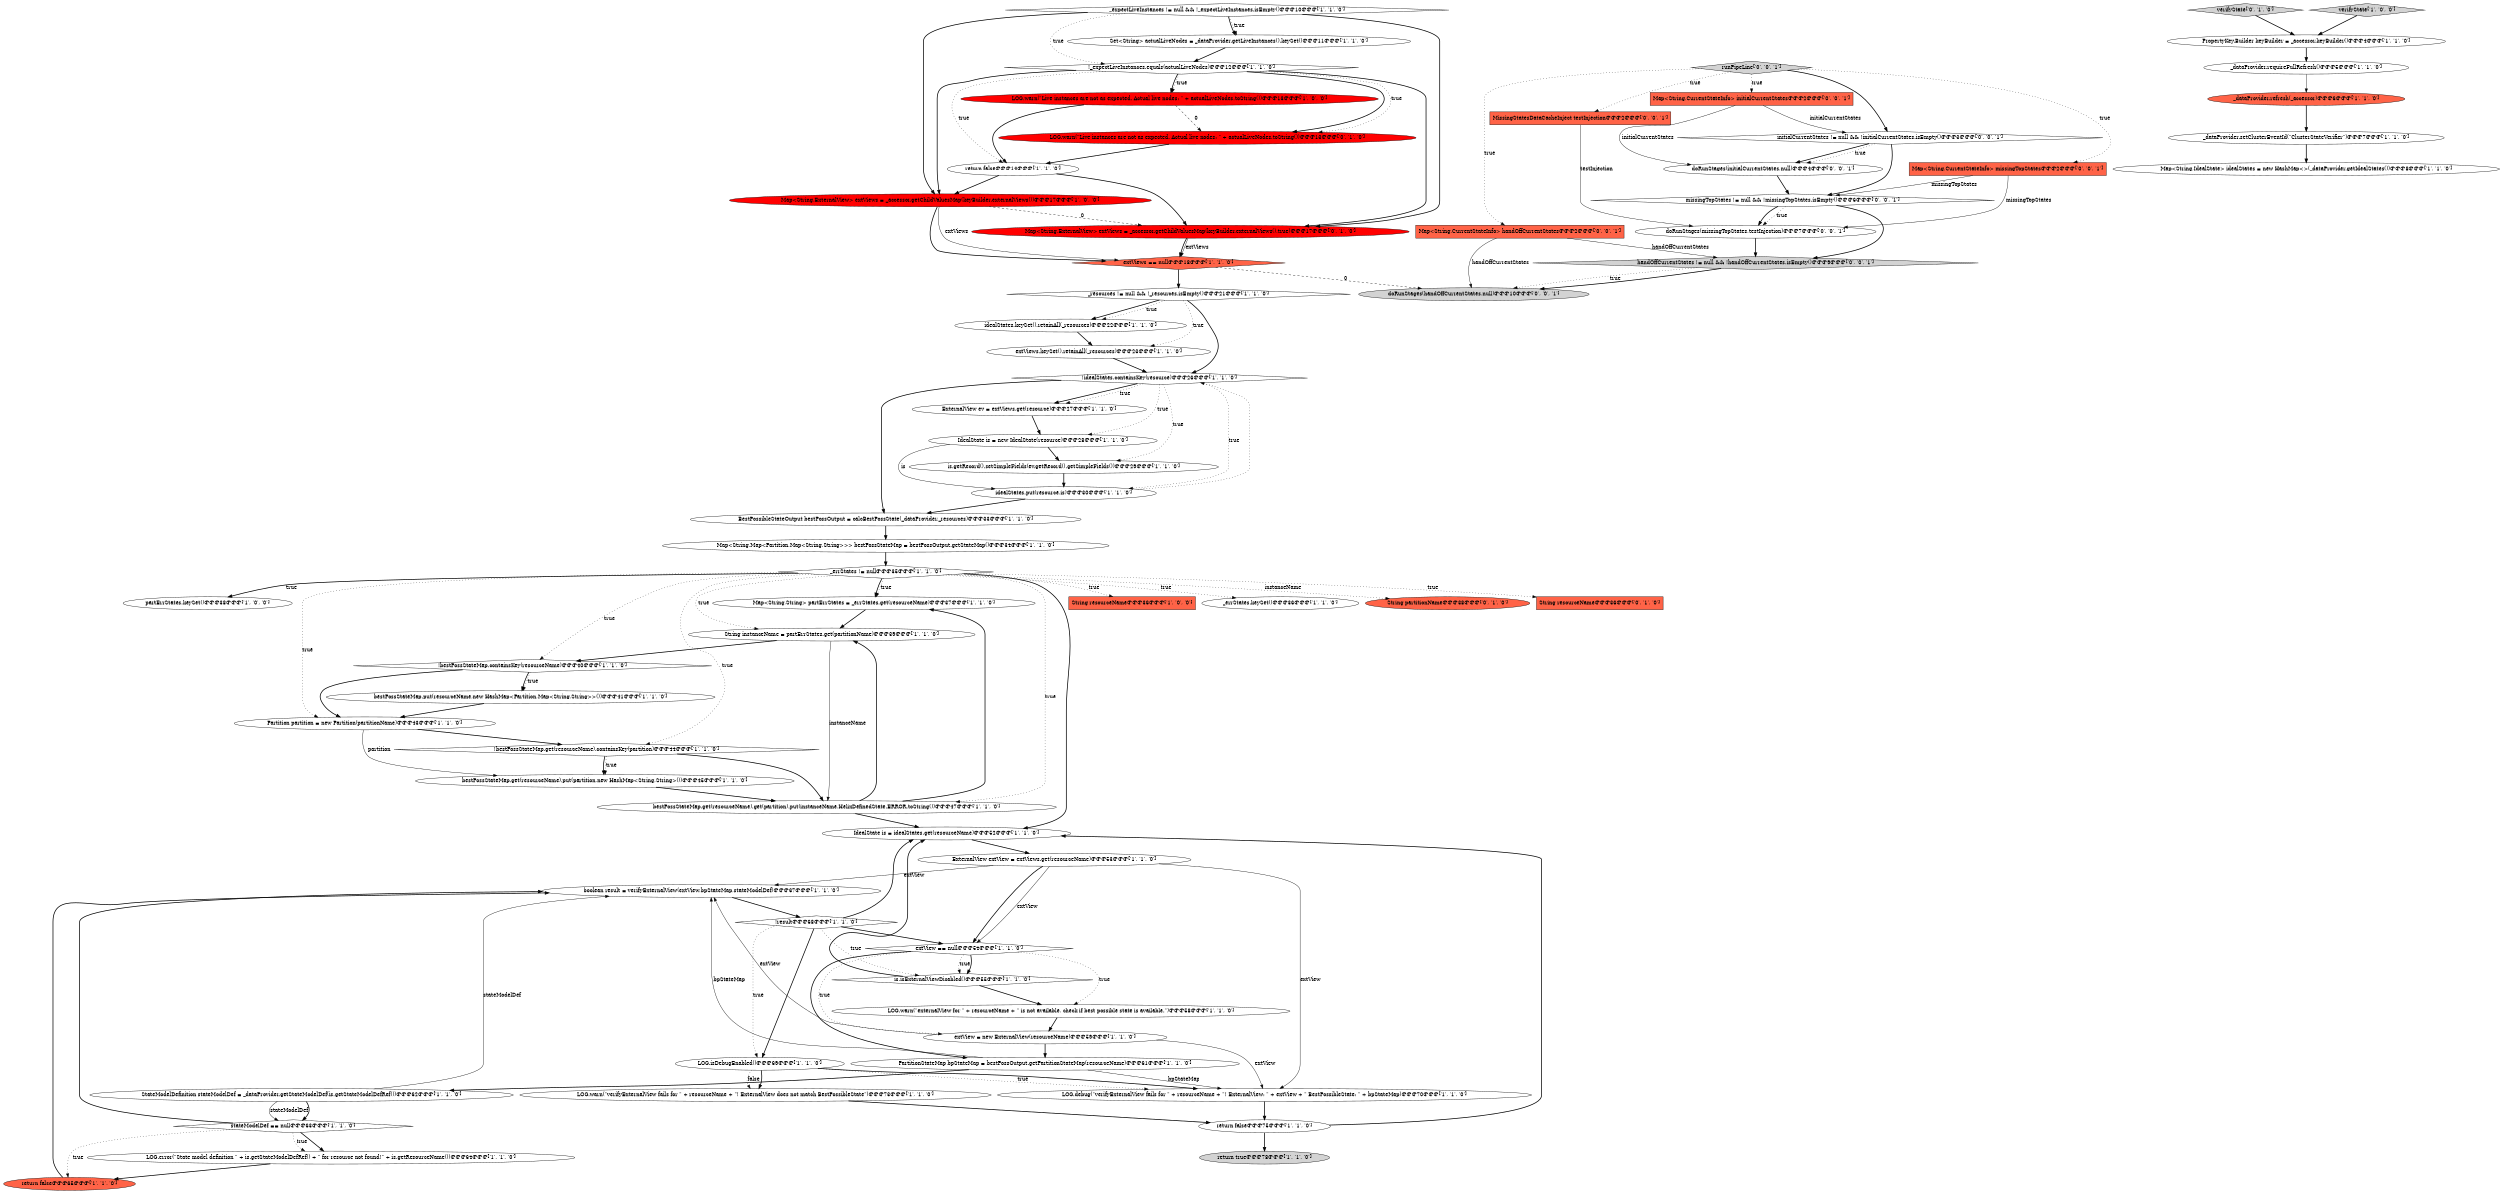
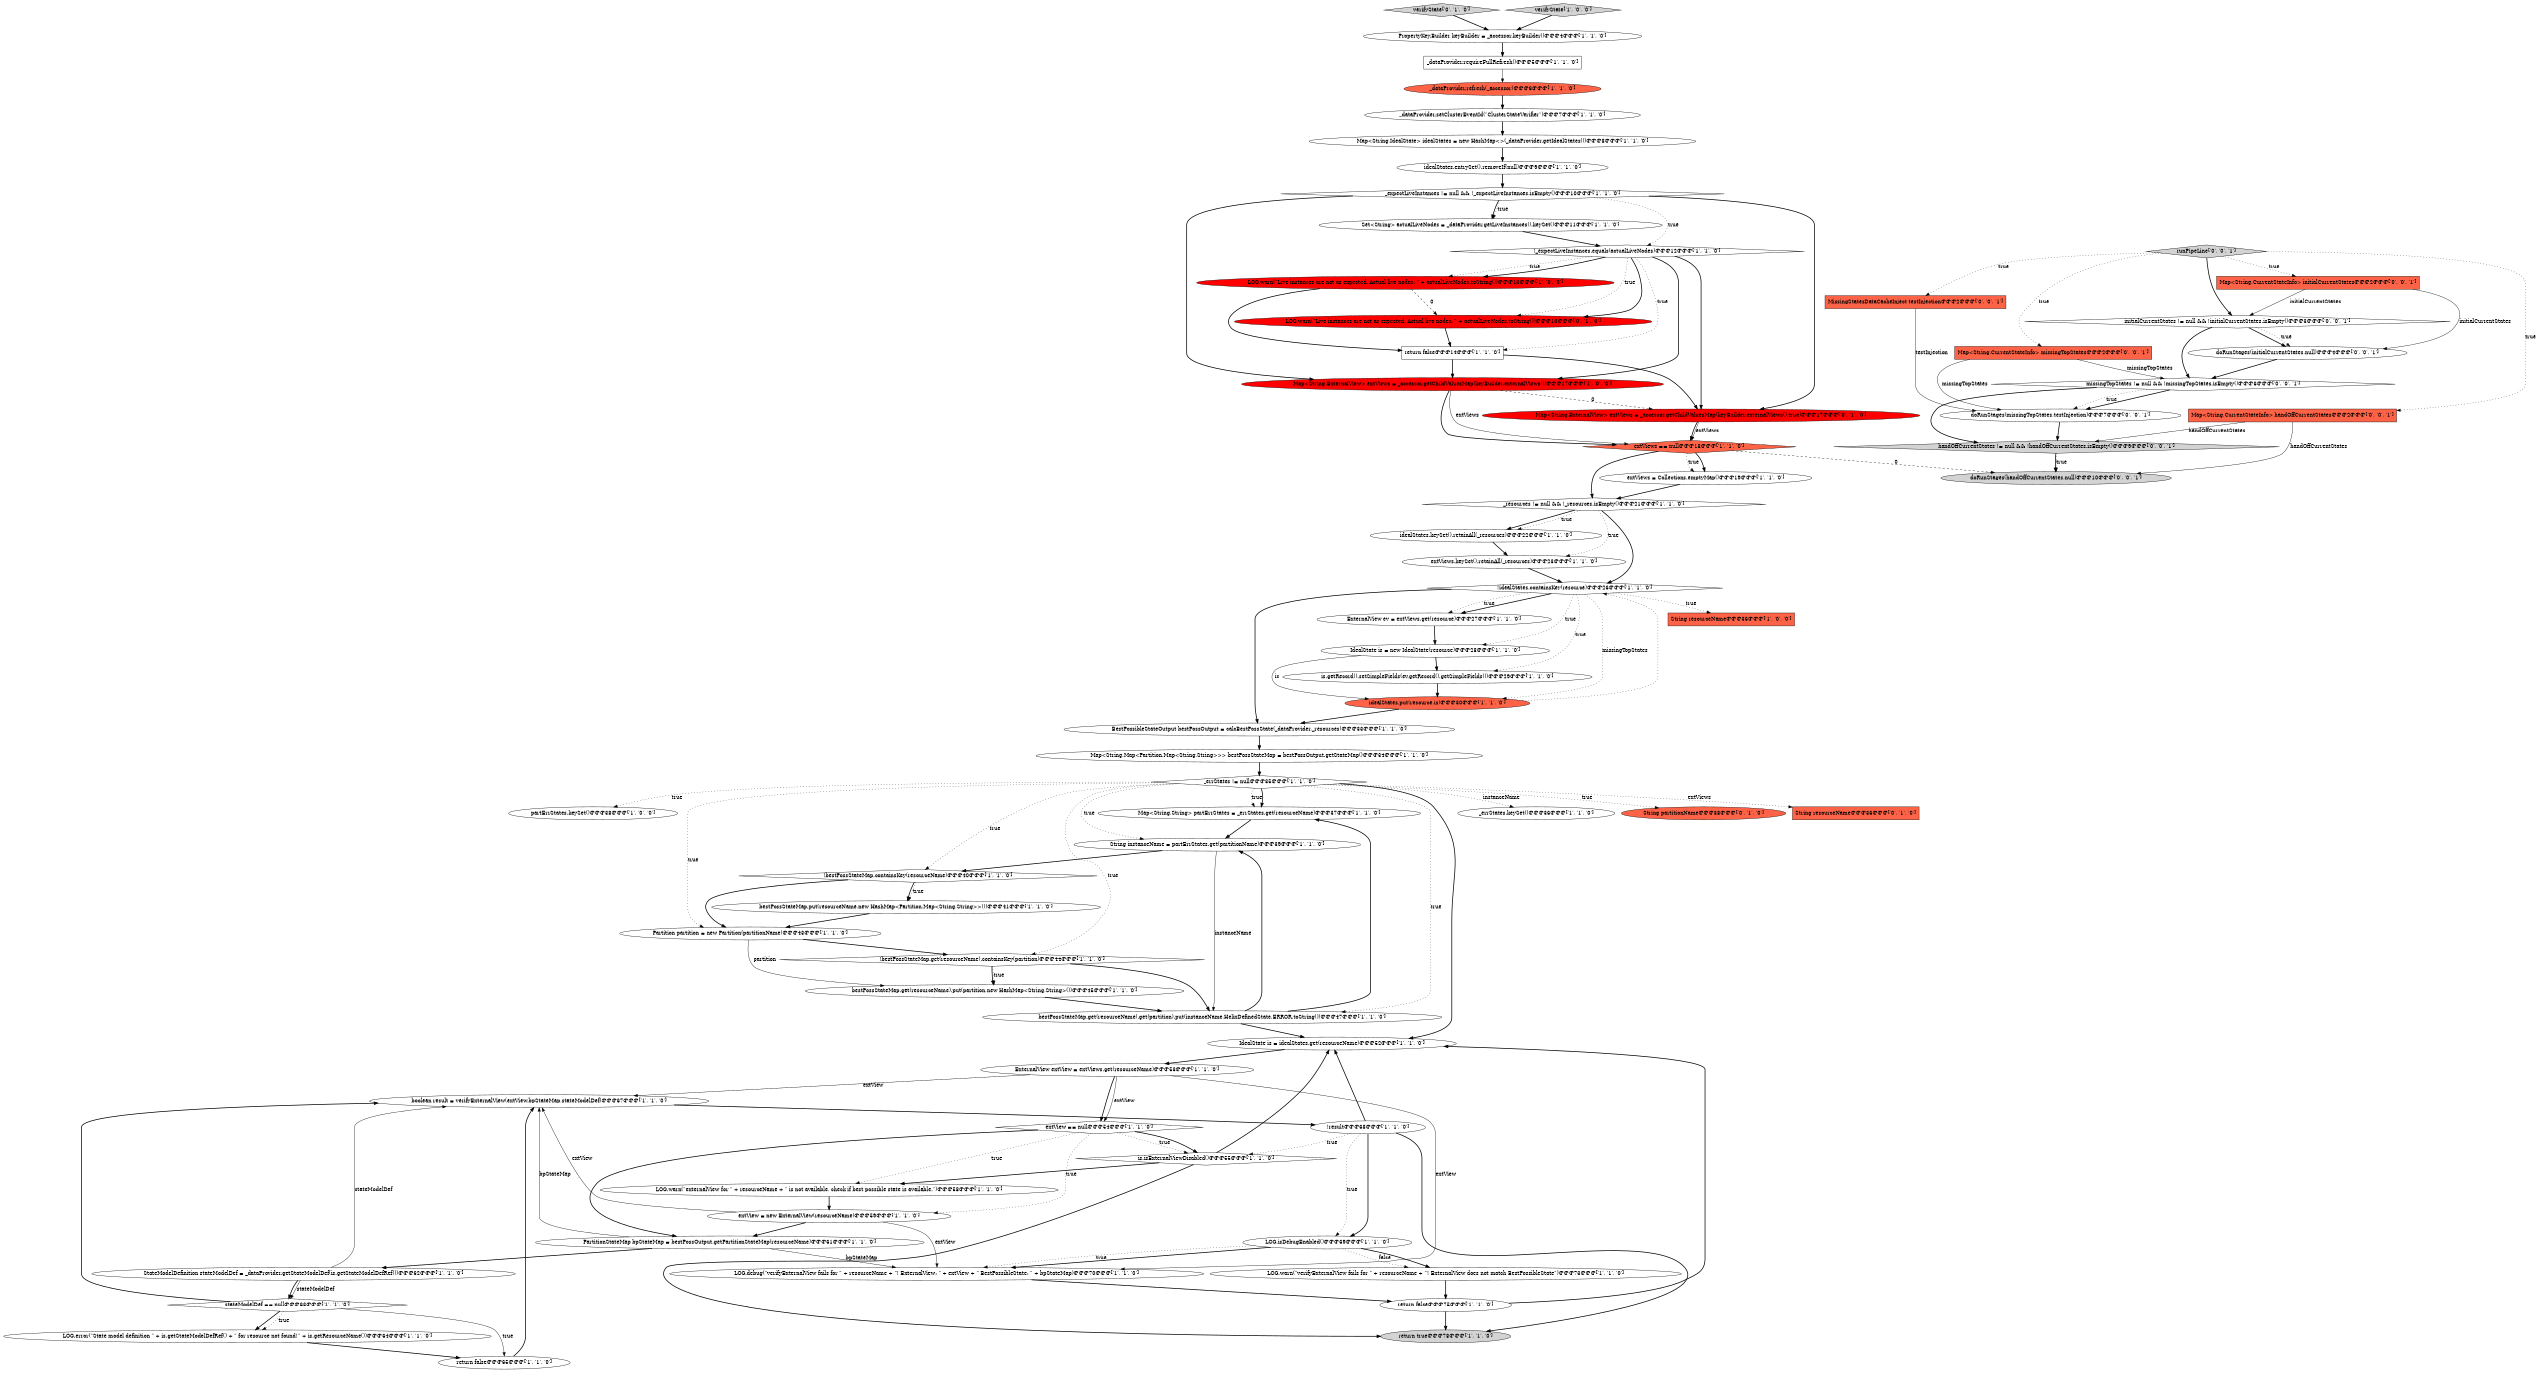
node "_dataProvider.requireFullRefresh()@@@5@@@['1', '1', '0']": shape ellipse -> box
node "idealStates.entrySet().removeIf(null)@@@9@@@['1', '1', '0']": added
node "return false@@@14@@@['1', '1', '0']": shape ellipse -> box
edge "!idealStates.containsKey(resource)@@@26@@@['1', '1', '0']" -> "idealStates.put(resource,is)@@@30@@@['1', '1', '0']": label "true" -> "missingTopStates"
node "extViews = Collections.emptyMap()@@@19@@@['1', '1', '0']": added
node "idealStates.put(resource,is)@@@30@@@['1', '1', '0']": fillcolor white -> tomato
edge "_errStates != null@@@35@@@['1', '1', '0']" -> "partErrStates.keySet()@@@38@@@['1', '0', '0']": style bold -> dotted
edge "_errStates != null@@@35@@@['1', '1', '0']" -> "String resourceName@@@36@@@['1', '0', '0']": now "!idealStates.containsKey(resource)@@@26@@@['1', '1', '0']" -> "String resourceName@@@36@@@['1', '0', '0']"
edge "_errStates != null@@@35@@@['1', '1', '0']" -> "_errStates.keySet()@@@36@@@['1', '1', '0']": label "true" -> "instanceName"
edge "_errStates != null@@@35@@@['1', '1', '0']" -> "String partitionName@@@38@@@['0', '1', '0']": label "instanceName" -> "true"
edge "_errStates != null@@@35@@@['1', '1', '0']" -> "String resourceName@@@36@@@['0', '1', '0']": label "true" -> "extViews"
node "!result@@@68@@@['1', '1', '0']": shape diamond -> ellipse
edge "!result@@@68@@@['1', '1', '0']" -> "extView == null@@@54@@@['1', '1', '0']": now "!result@@@68@@@['1', '1', '0']" -> "return true@@@78@@@['1', '1', '0']"
edge "stateModelDef == null@@@63@@@['1', '1', '0']" -> "return false@@@65@@@['1', '1', '0']": style dotted -> solid
node "return false@@@65@@@['1', '1', '0']": fillcolor tomato -> white
edge "is.isExternalViewDisabled()@@@55@@@['1', '1', '0']" -> "return true@@@78@@@['1', '1', '0']": added
